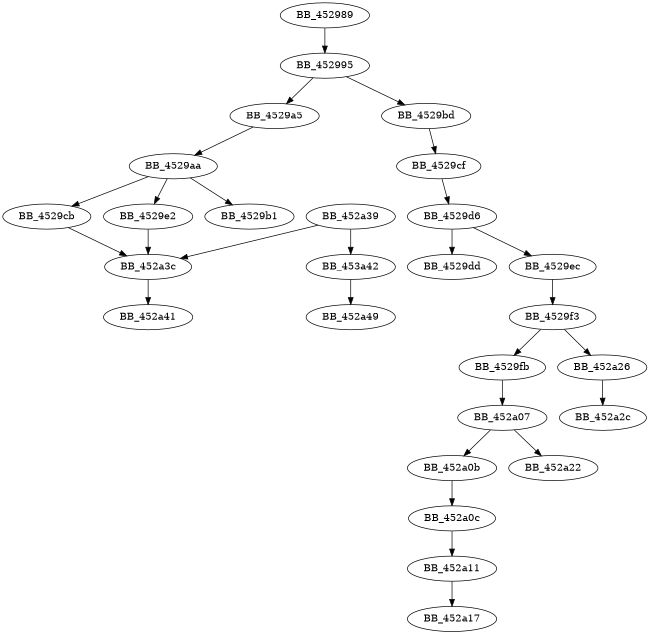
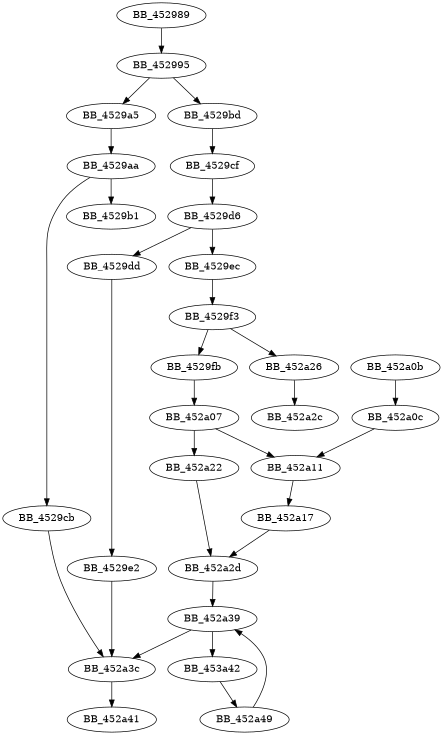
edge "BB_4529aa" -> "BB_4529e2": now "BB_4529dd" -> "BB_4529e2"
edge "BB_452a07" -> "BB_452a0b": now "BB_452a07" -> "BB_452a11"
node "BB_452a2d": added
edge "BB_452a49" -> "BB_452a39": added
